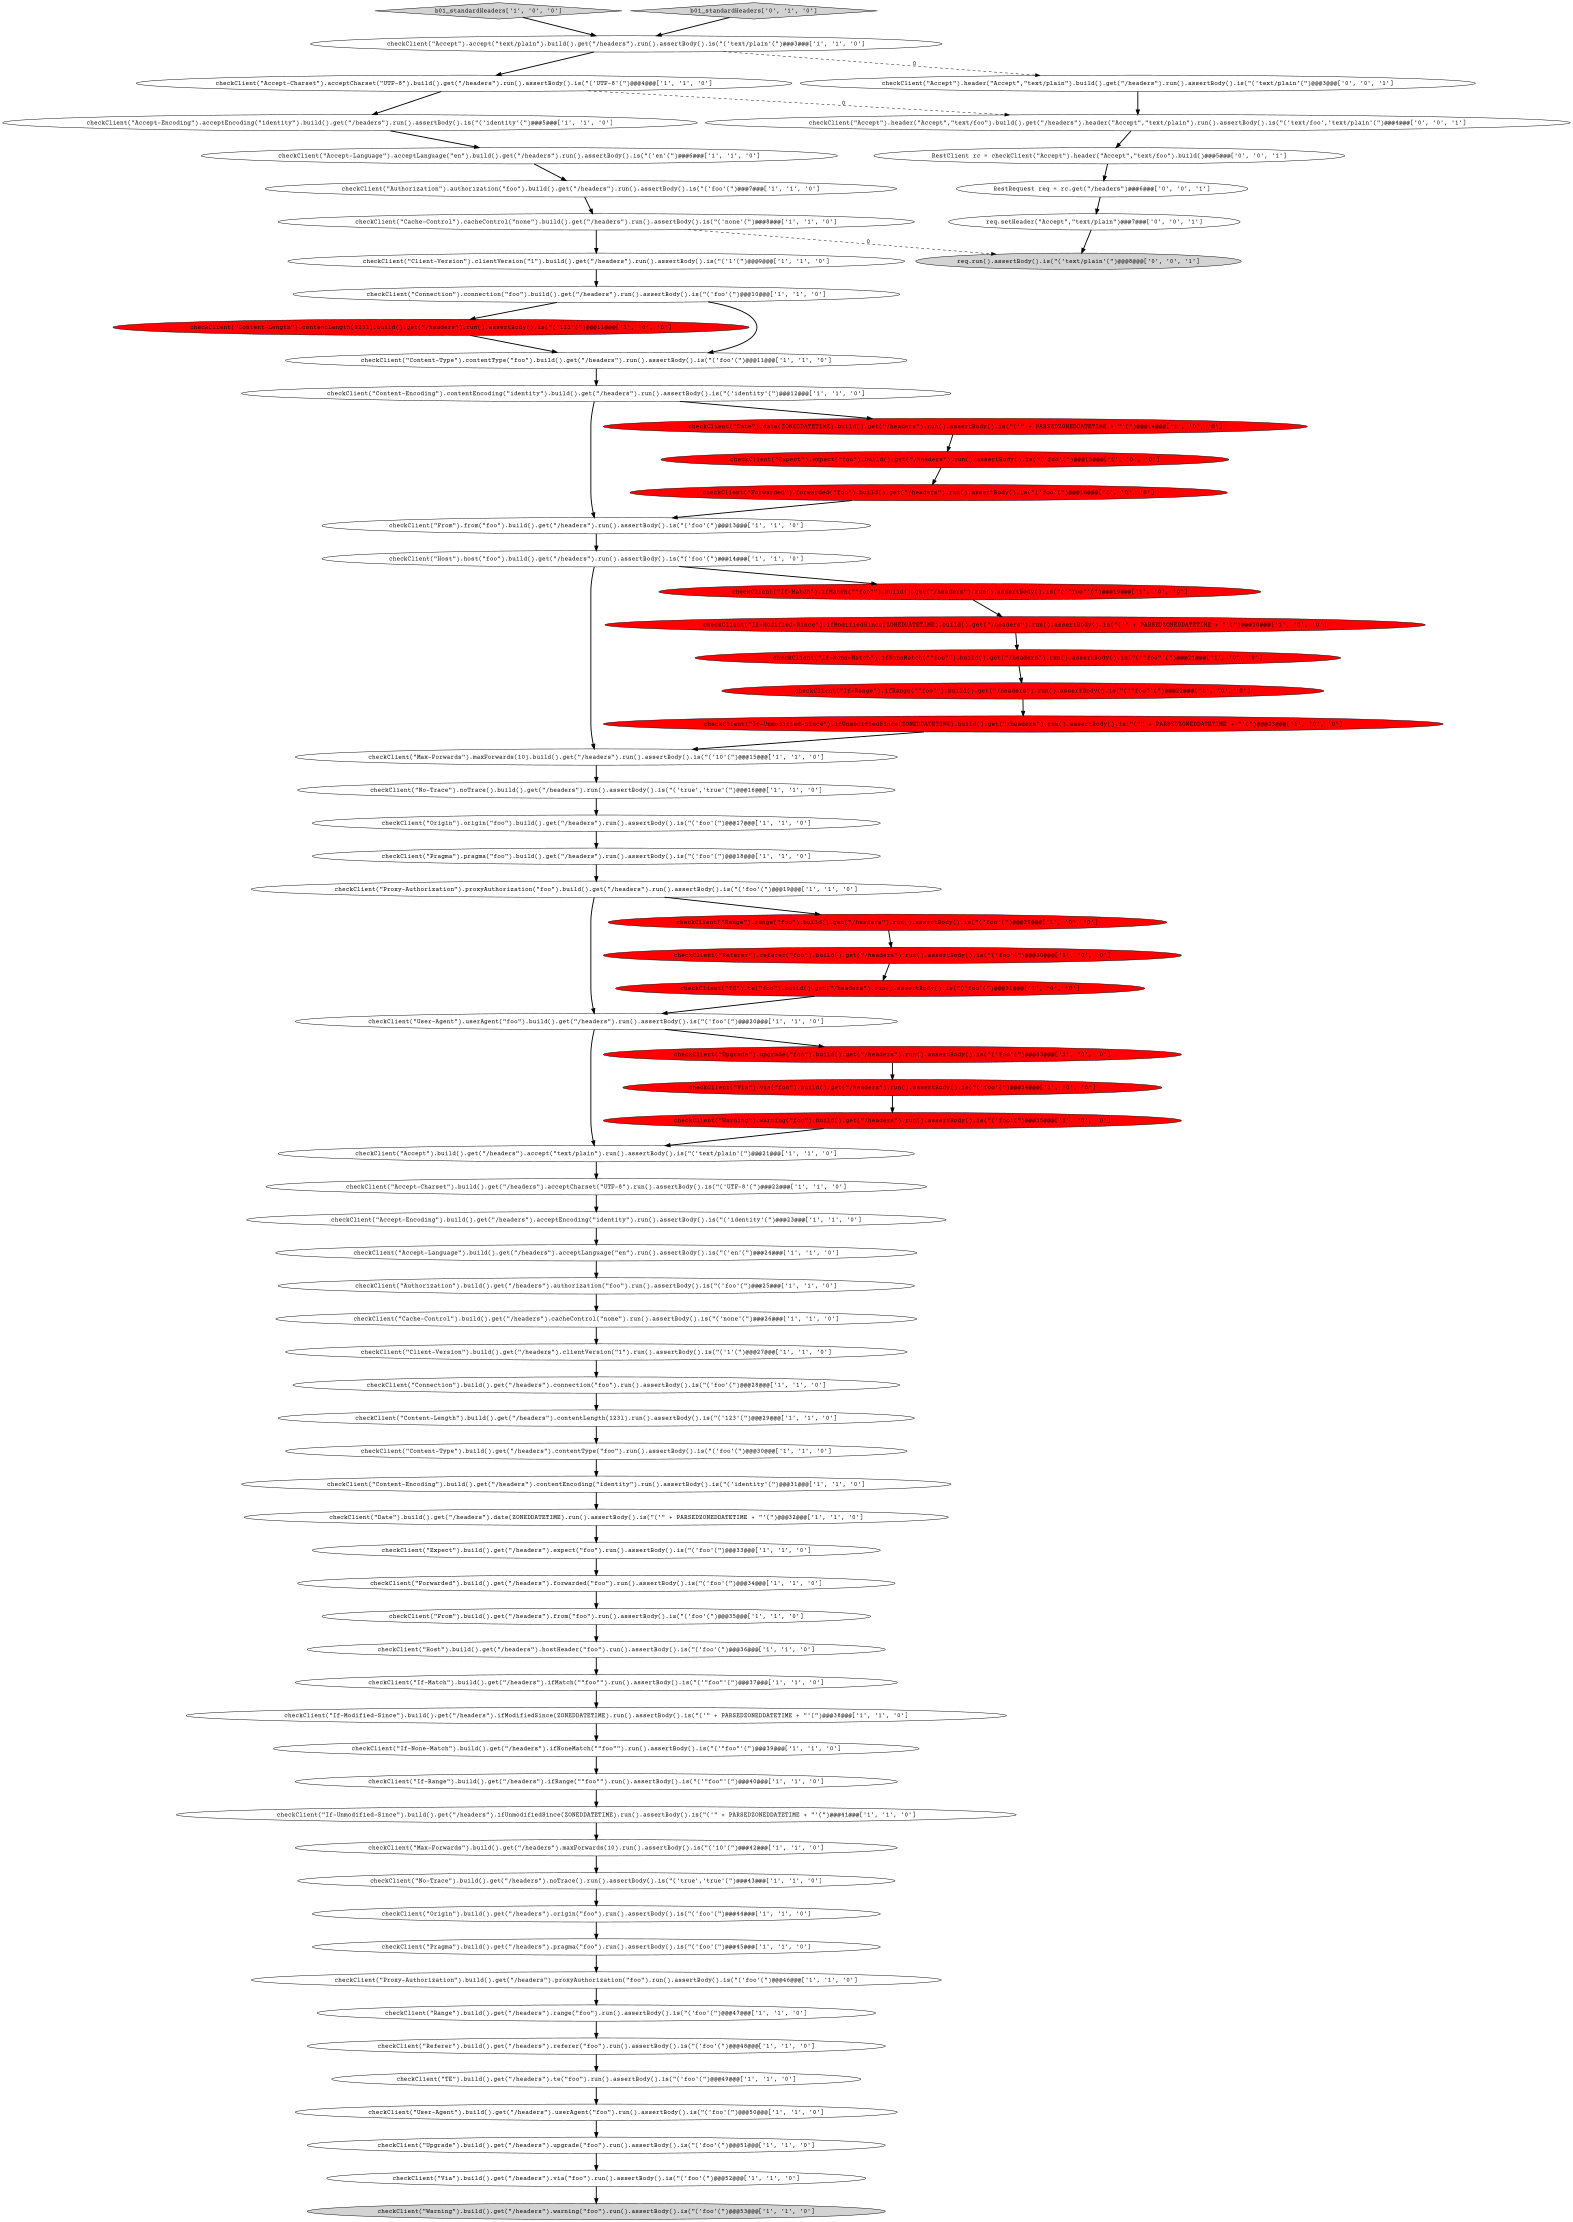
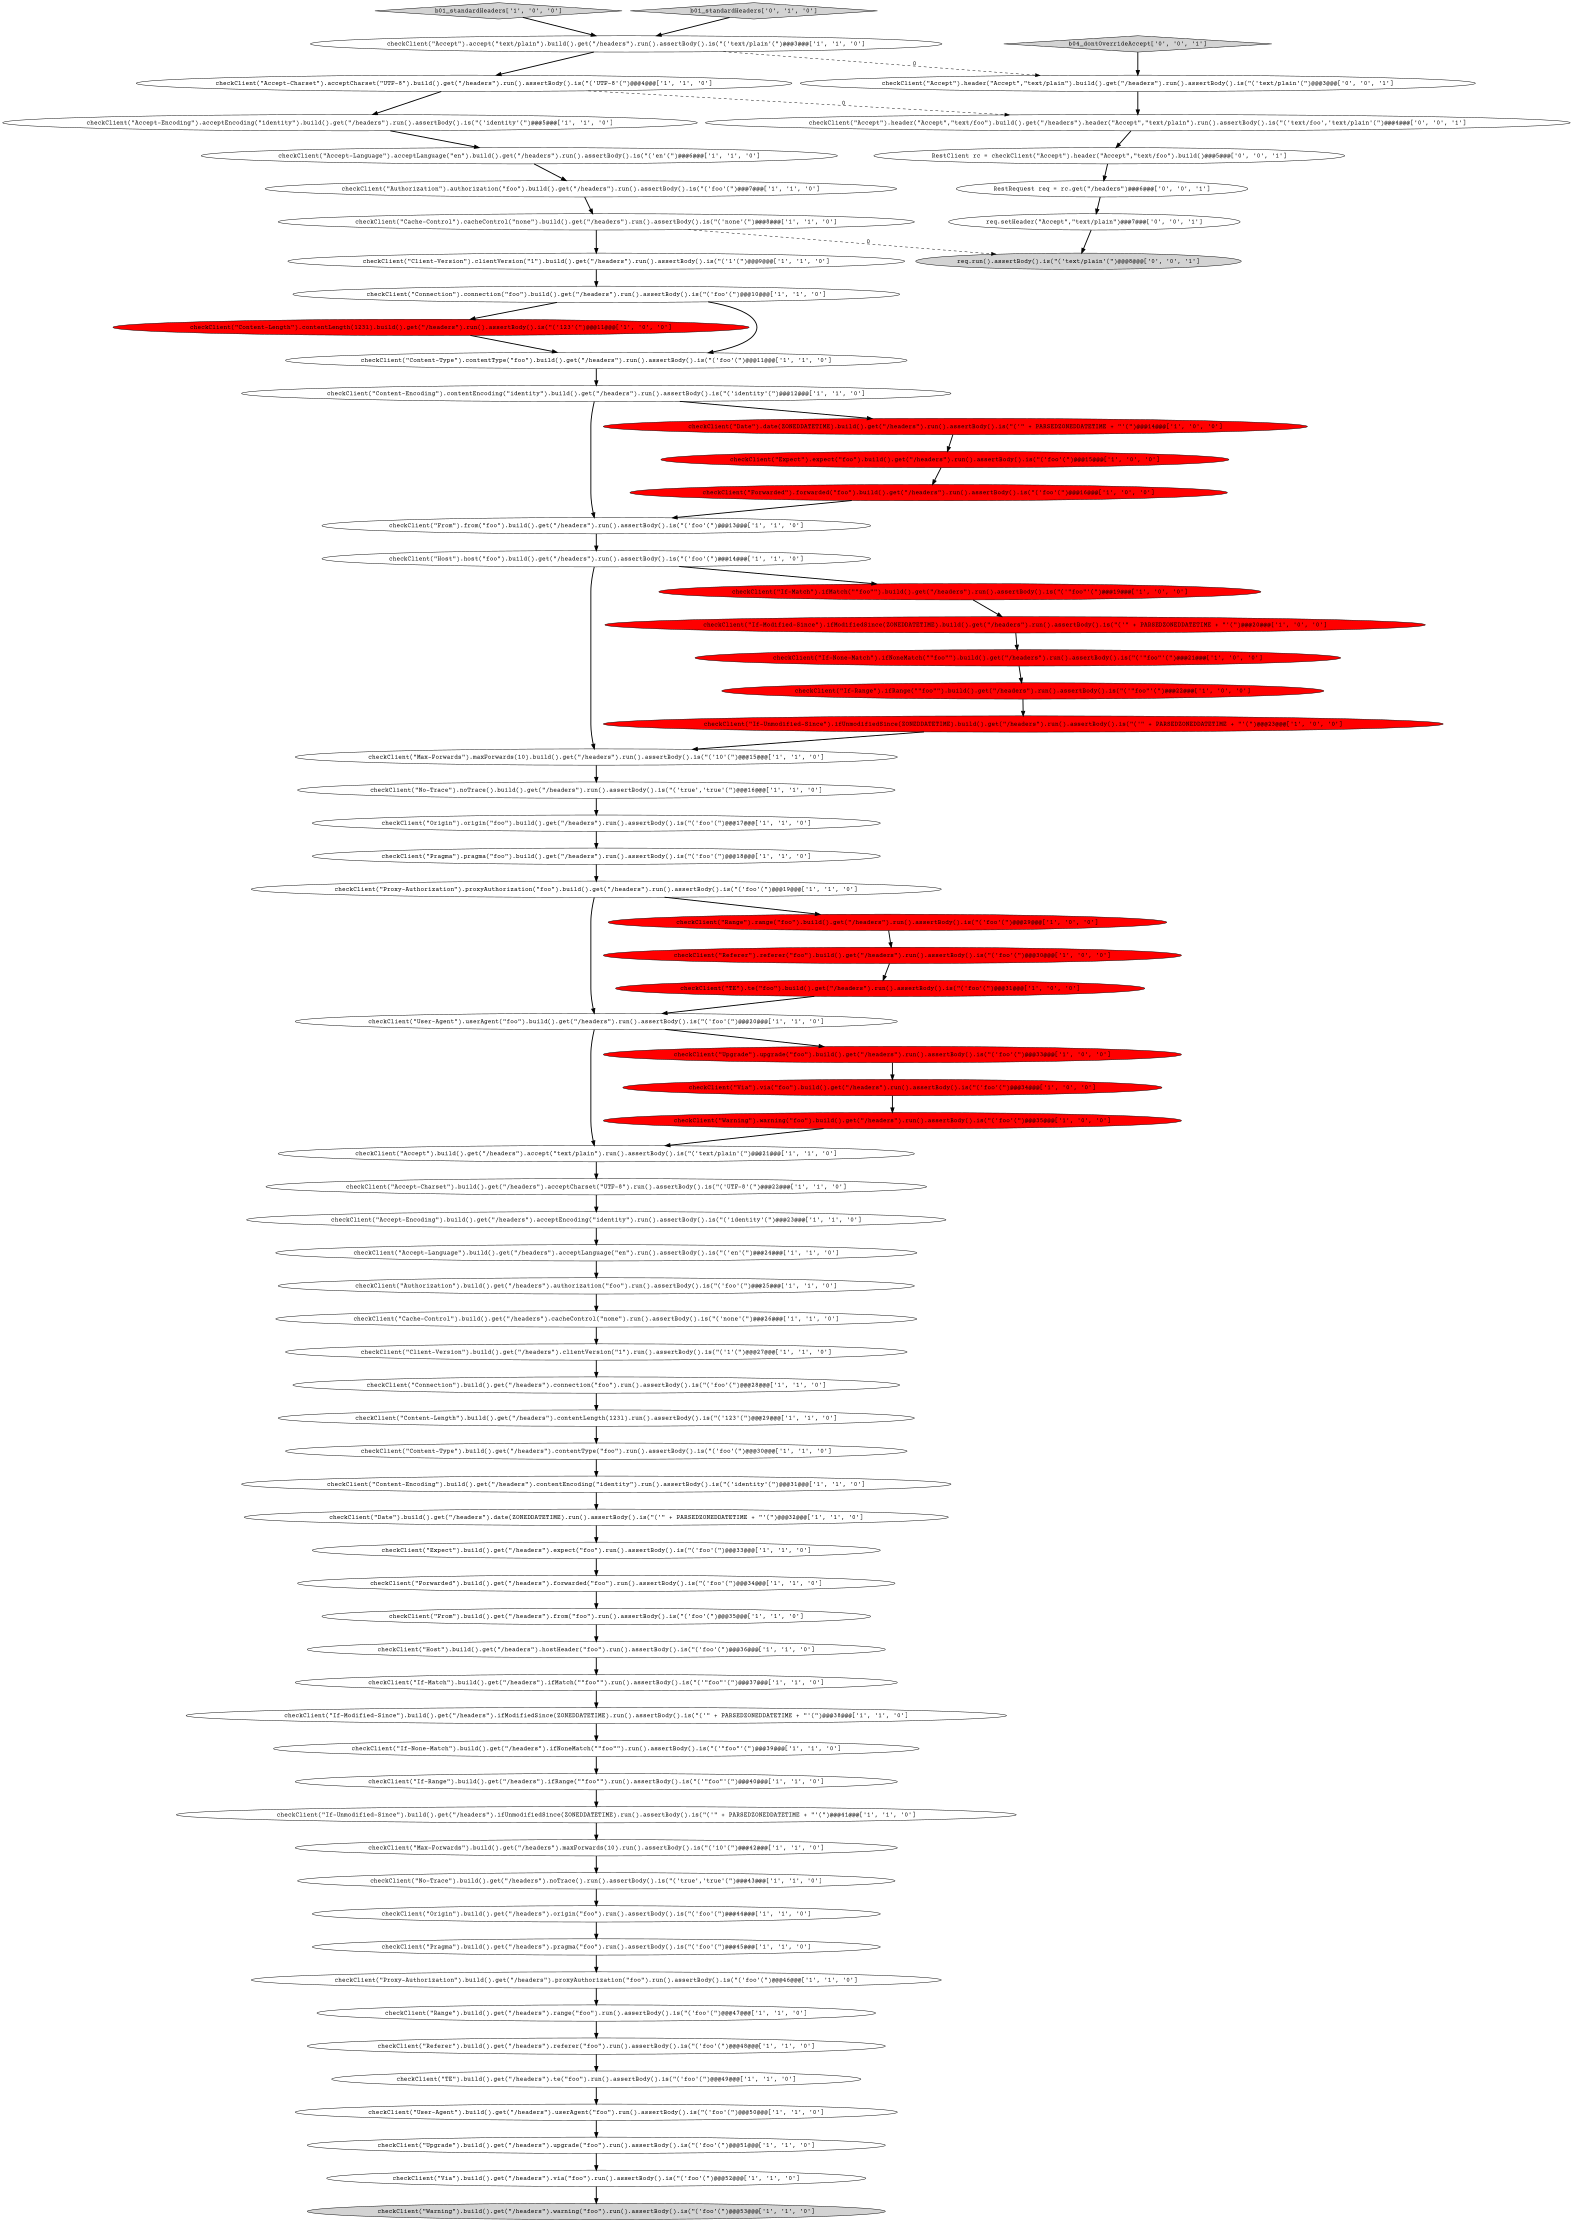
node "b04_dontOverrideAccept['0', '0', '1']": added
